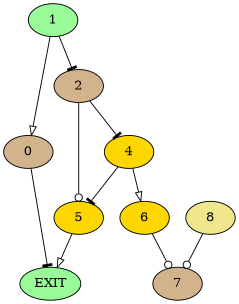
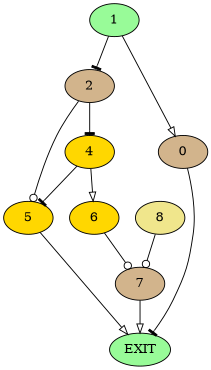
edge "7" -> "EXIT": added
